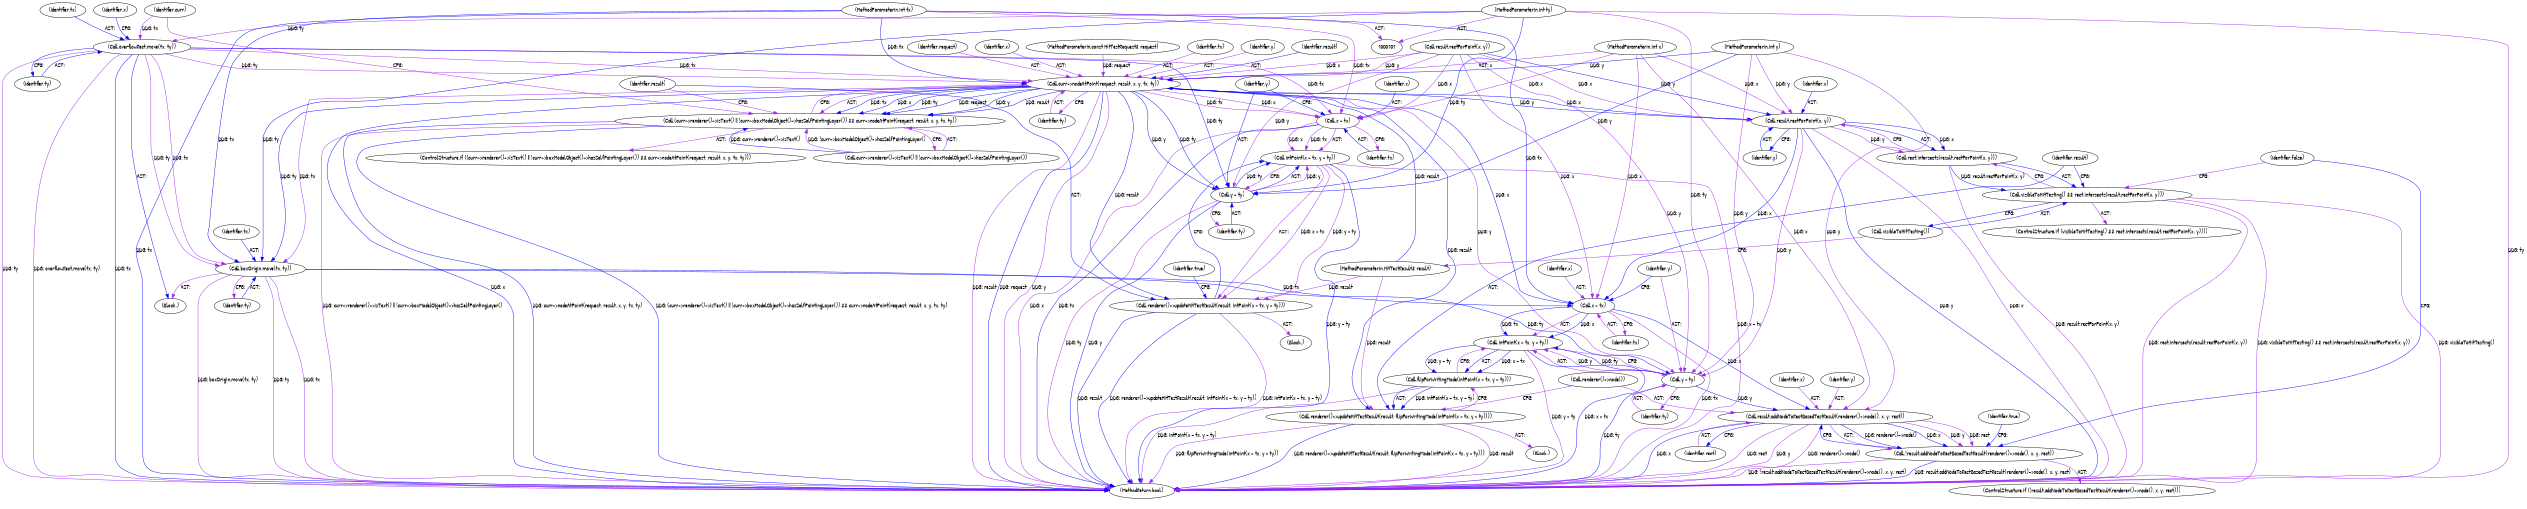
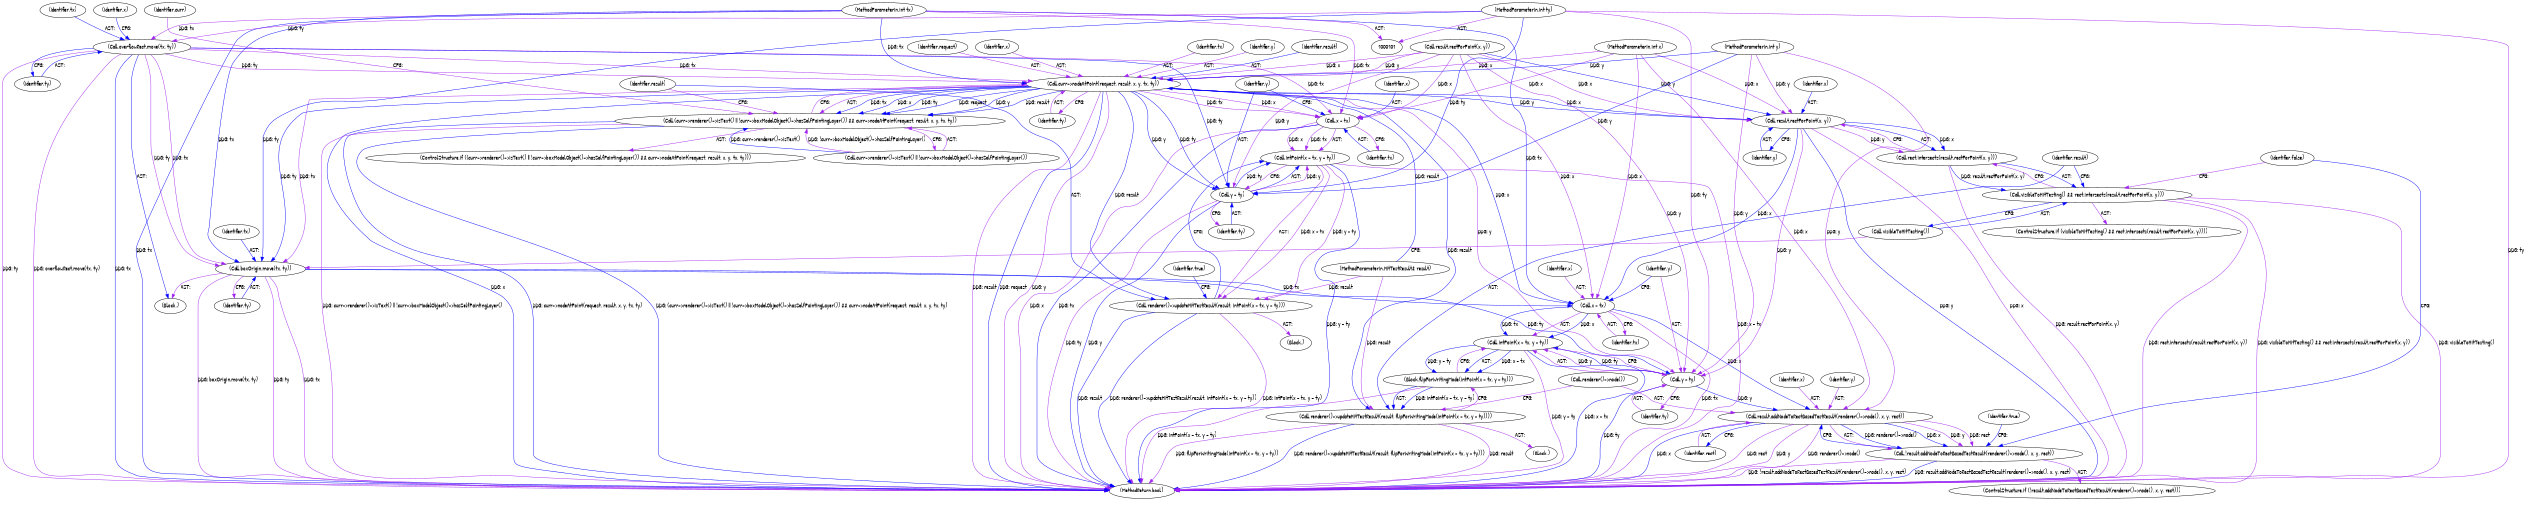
edge "(Identifier,curr)" -> "(Call,overflowRect.move(tx, ty))": now "(MethodParameterIn,int tx)" -> "(Call,overflowRect.move(tx, ty))"
node "(MethodParameterIn,const HitTestRequest& request)": removed
edge "(MethodParameterIn,int x)" -> "(Call,curr->nodeAtPoint(request, result, x, y, tx, ty))": label "AST: x" -> "DDG: x"
edge "(Call,visibleToHitTesting())" -> "(MethodParameterIn,HitTestResult& result)": now "(Call,visibleToHitTesting())" -> "(Call,boxOrigin.move(tx, ty))"
node "(Call,flipForWritingMode(IntPoint(x - tx, y - ty)))": label "(Call,flipForWritingMode(IntPoint(x - tx, y - ty)))" -> "(Block,flipForWritingMode(IntPoint(x - tx, y - ty)))"
